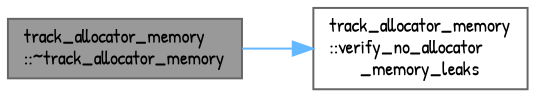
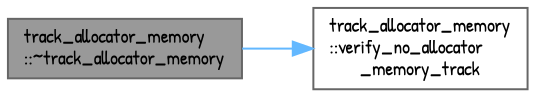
node "track_allocator_memory ::verify_no_allocator _memory_leaks": label "track_allocator_memory ::verify_no_allocator _memory_leaks" -> "track_allocator_memory ::verify_no_allocator _memory_track"
